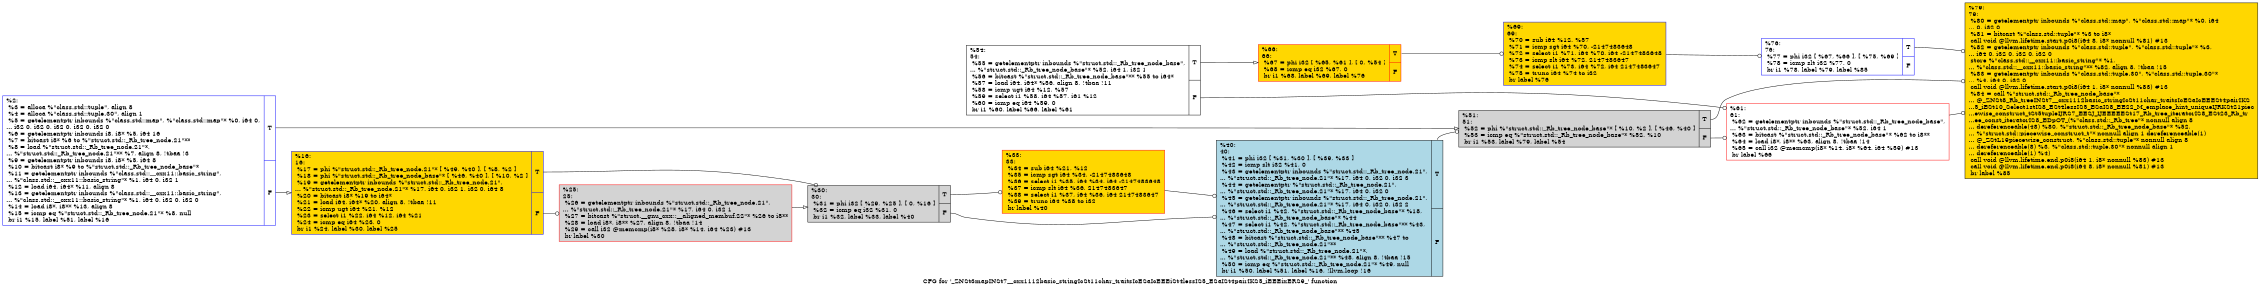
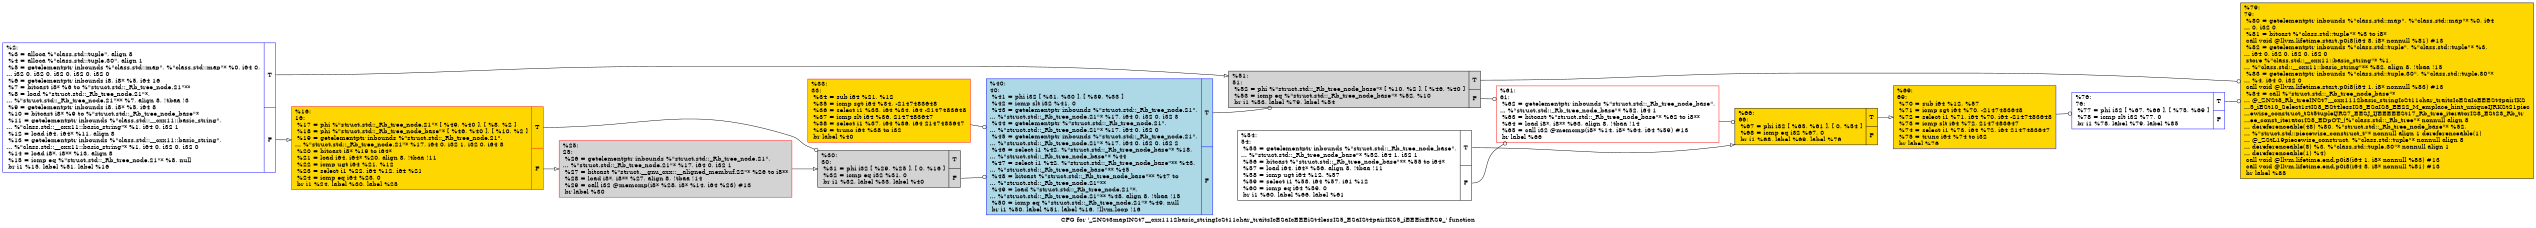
edge "%66:" -> "%69:": arrowhead odot -> onormal
node "%66:": color red -> black
edge "%61:" -> "%79:": now "%61:" -> "%66:"
node "%16:": color blue -> red
edge "%30:" -> "%33:": removed
node "%40:": color black -> blue
edge "%16:" -> "%25:": arrowhead odot -> onormal
